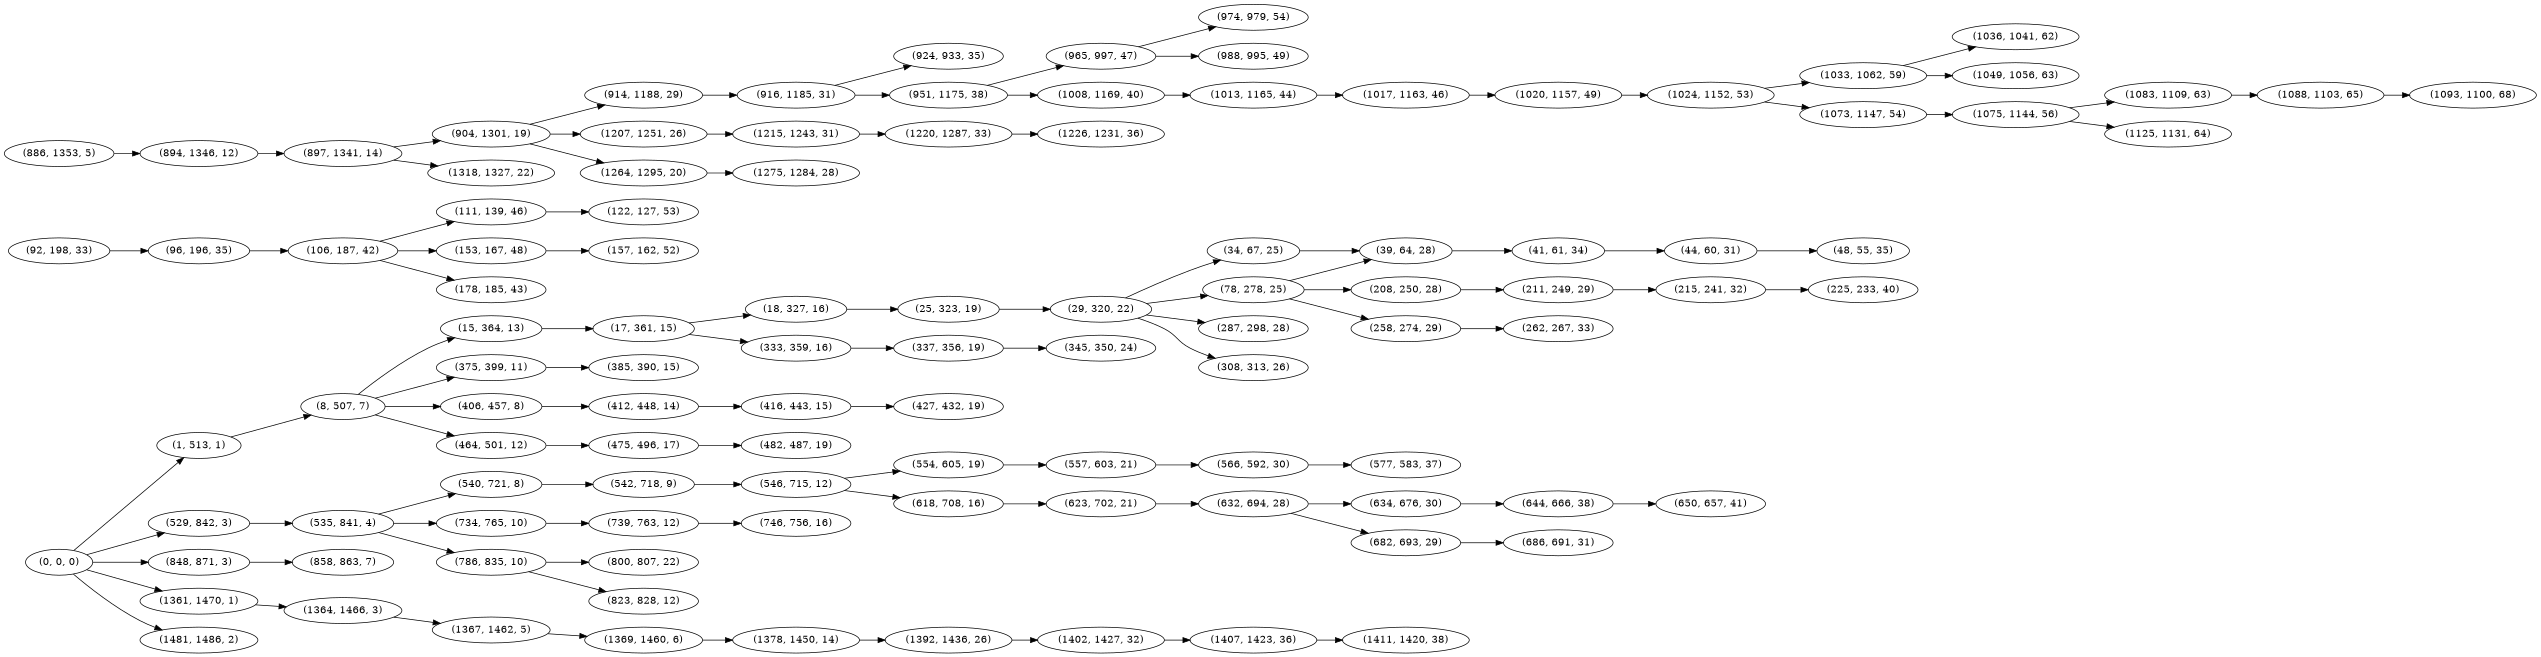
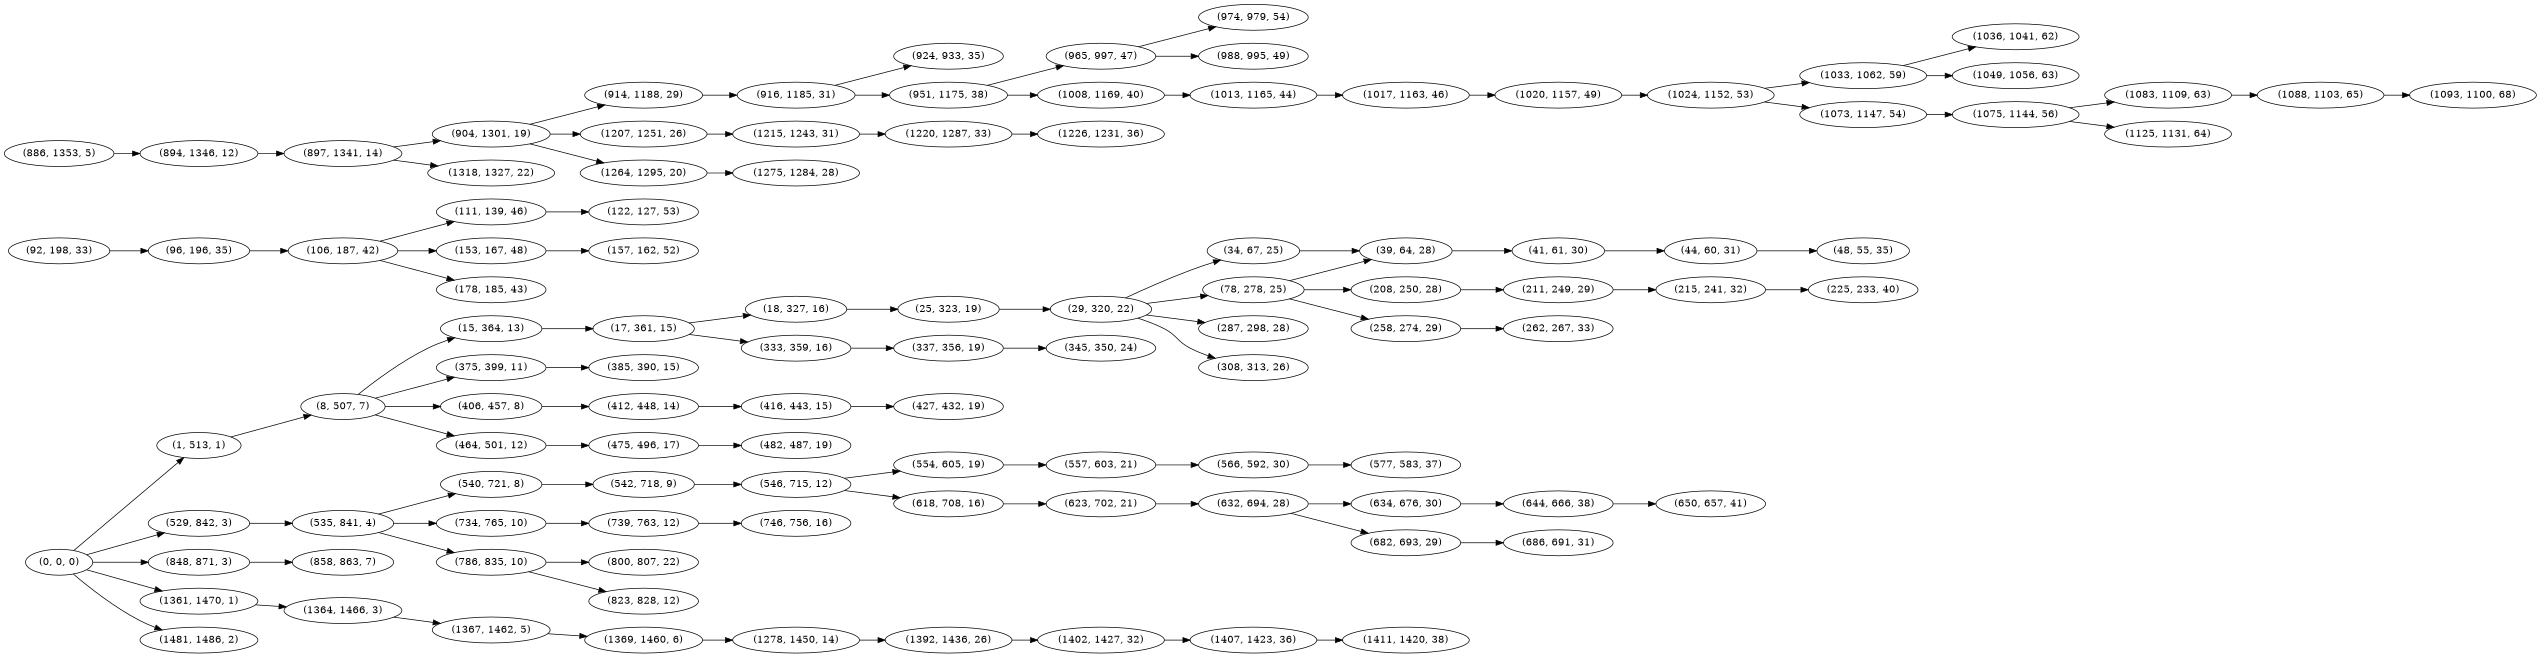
node "(41, 61, 34)": label "(41, 61, 34)" -> "(41, 61, 30)"
node "(1378, 1450, 14)": label "(1378, 1450, 14)" -> "(1278, 1450, 14)"
